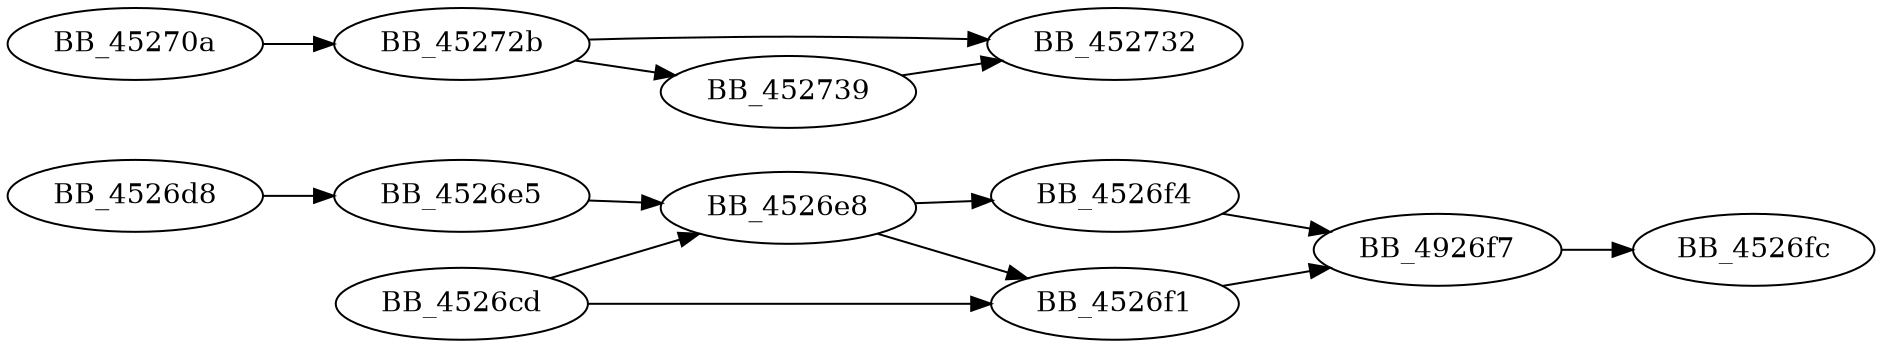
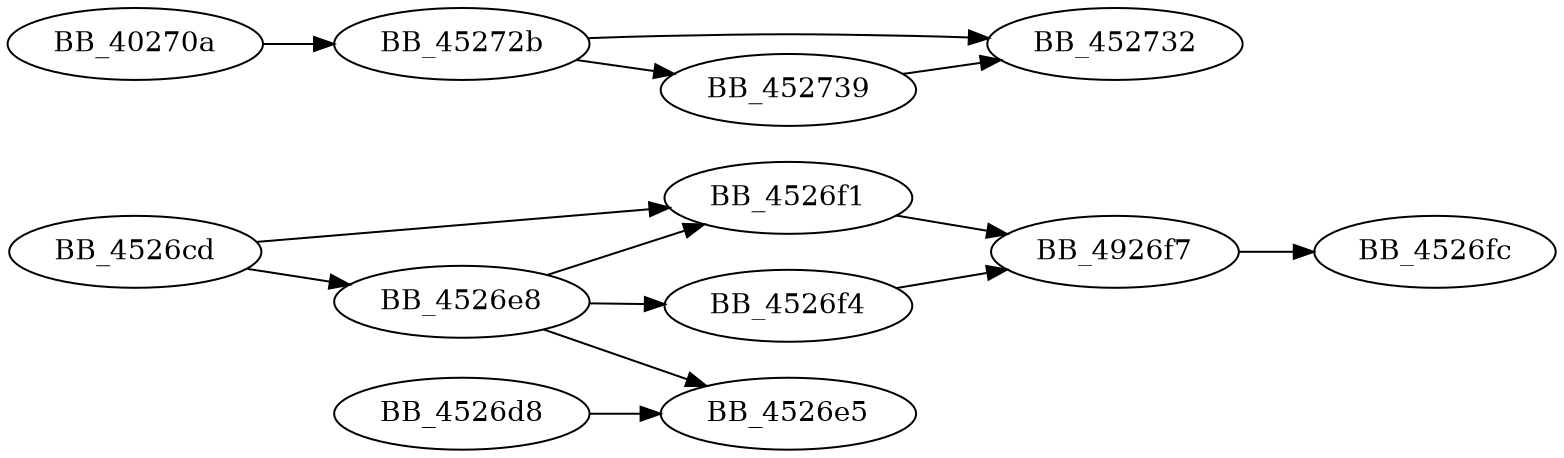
node "BB_45270a": label "BB_45270a" -> "BB_40270a"
edge "BB_4526e5" -> "BB_4526e8": reversed
